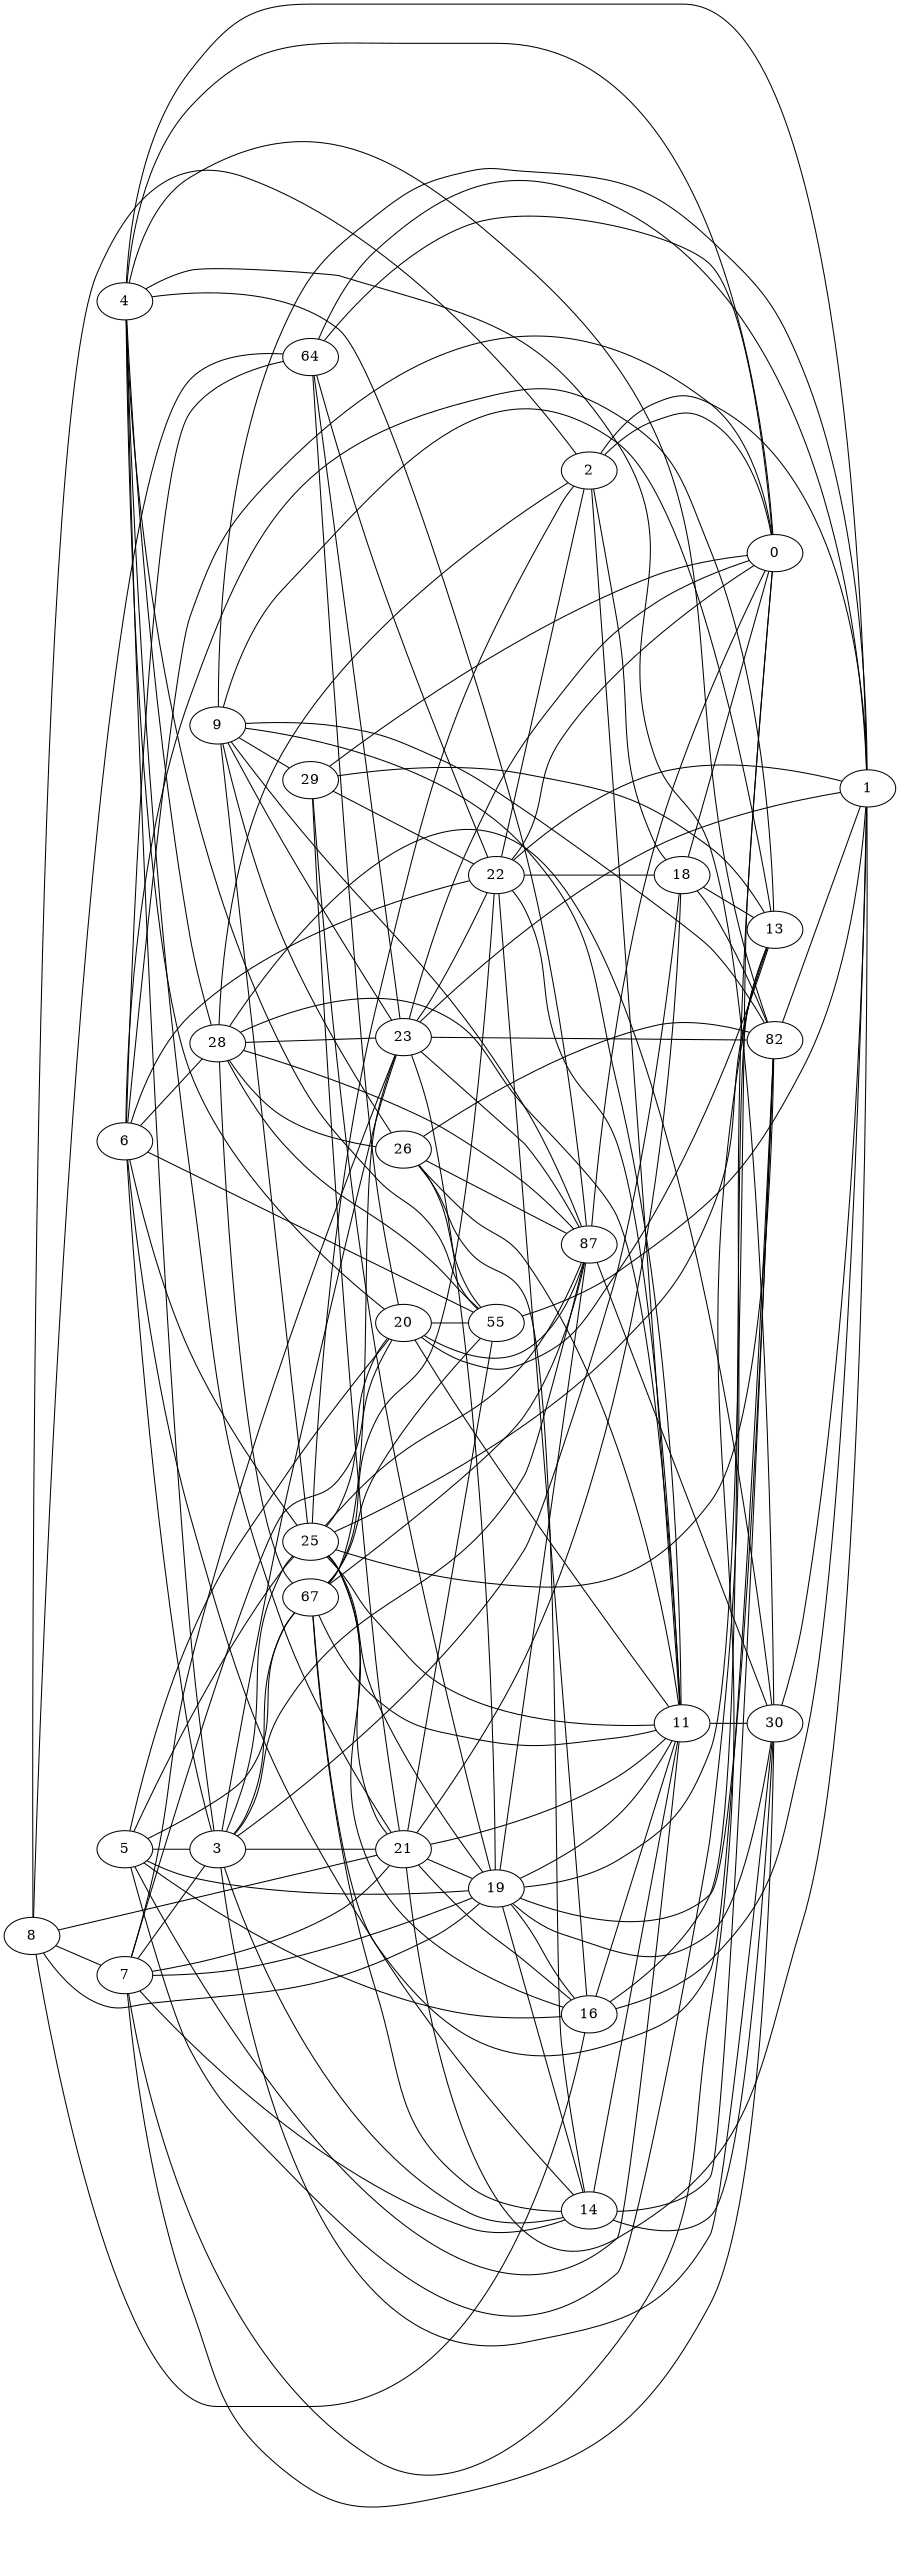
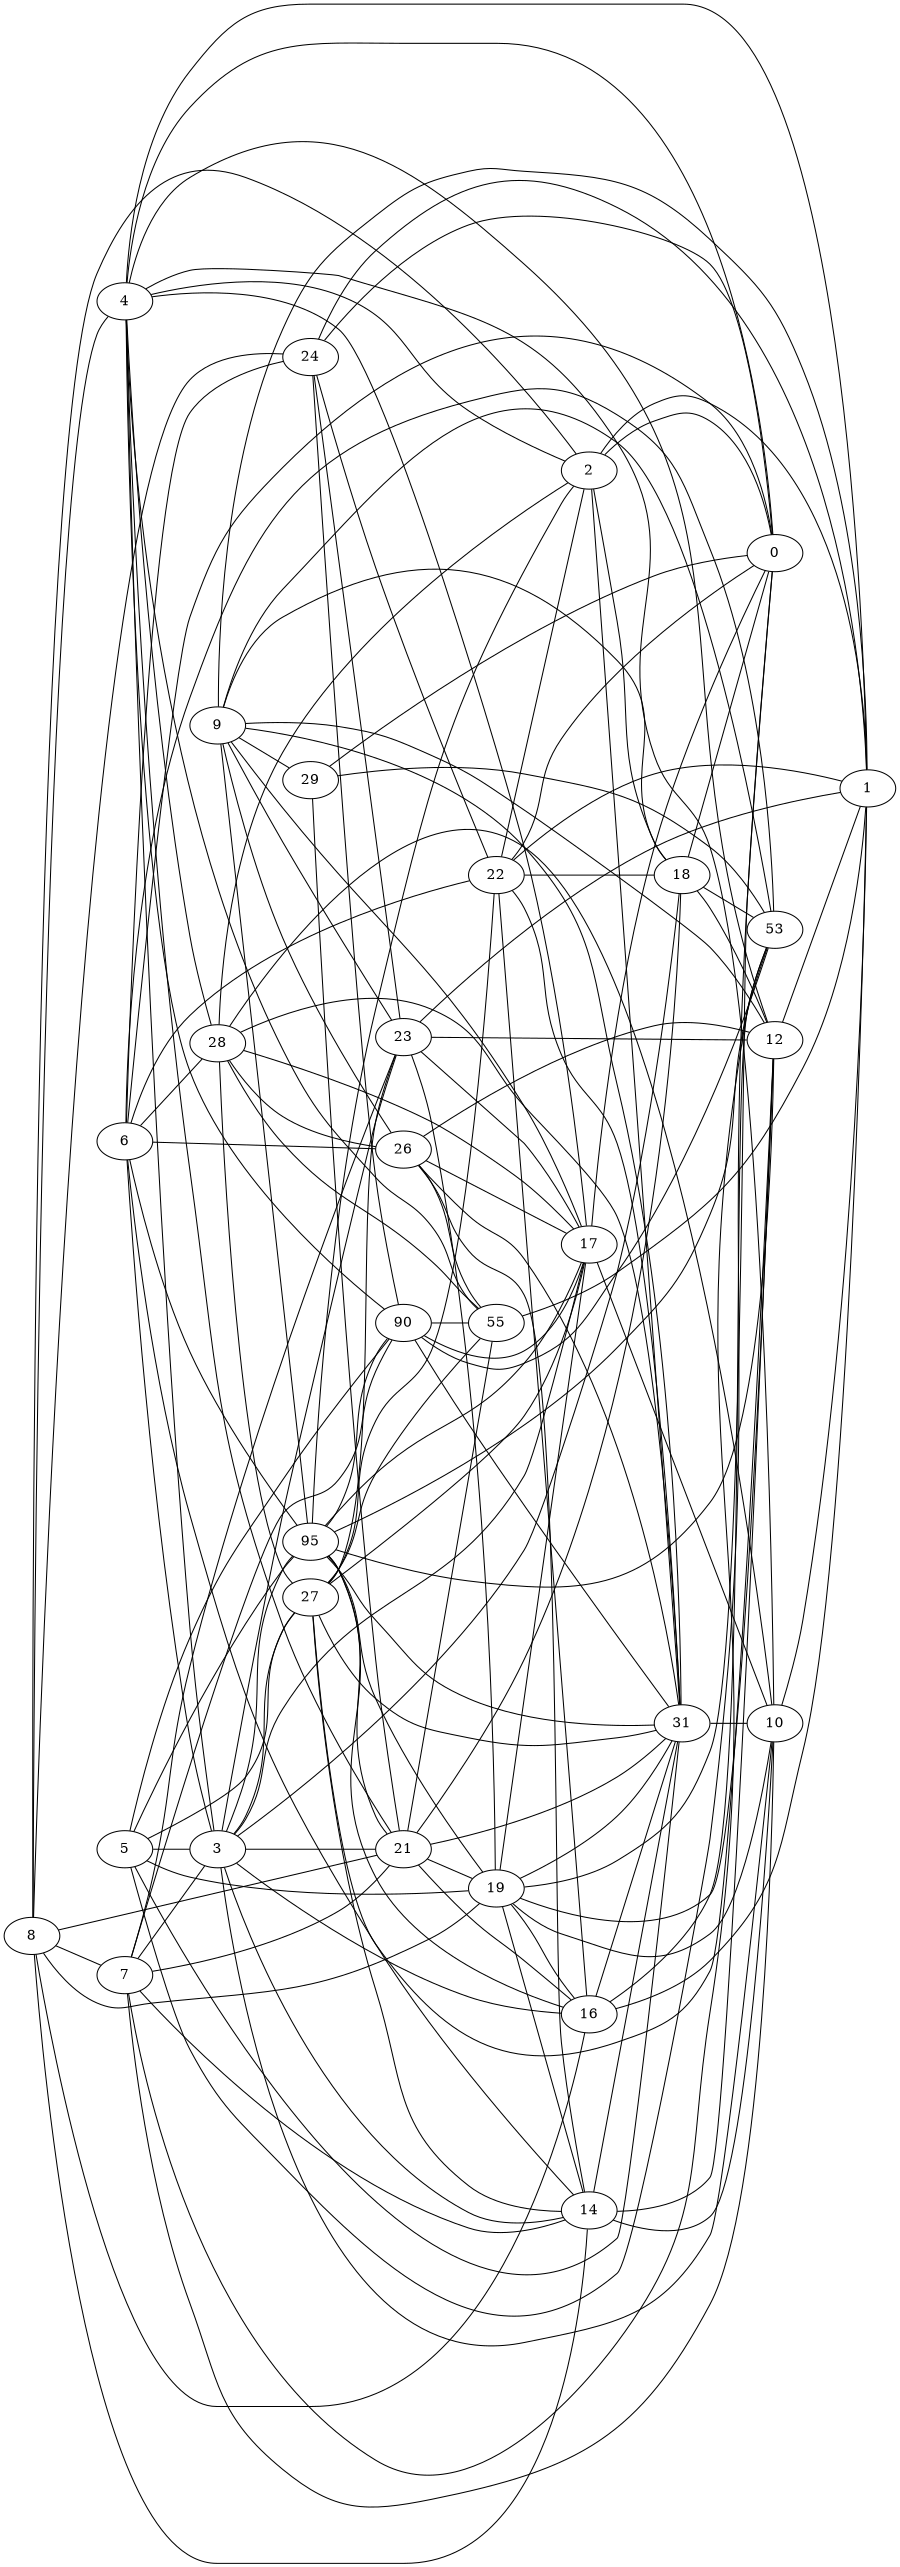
edge "4" -- "2": added
node "64": label "64" -> "24"
edge "9" -- "18": added
edge "0" -- "23": removed
edge "4" -- "8": added
edge "29" -- "22": removed
node "13": label "13" -> "53"
edge "22" -- "23": removed
edge "23" -- "28": removed
node "82": label "82" -> "12"
edge "6" -- "55": now "6" -- "26"
node "87": label "87" -> "17"
node "20": label "20" -> "90"
edge "29" -- "19": removed
node "25": label "25" -> "95"
node "67": label "67" -> "27"
node "11": label "11" -> "31"
node "30": label "30" -> "10"
edge "1" -- "21": removed
edge "19" -- "7": removed
edge "5" -- "16": now "3" -- "16"
edge "8" -- "14": added
